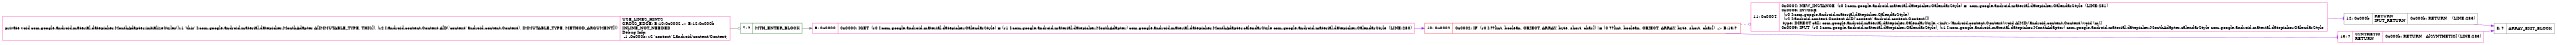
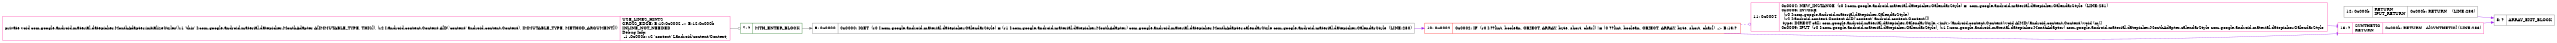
edge "11: 0x0004" -> "12: 0x000b": now "11: 0x0004" -> "13: ?"
node "9: 0x0000": color deeppink -> gray40
